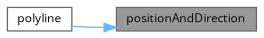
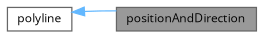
edge "polyline" -> "positionAndDirection": reversed
